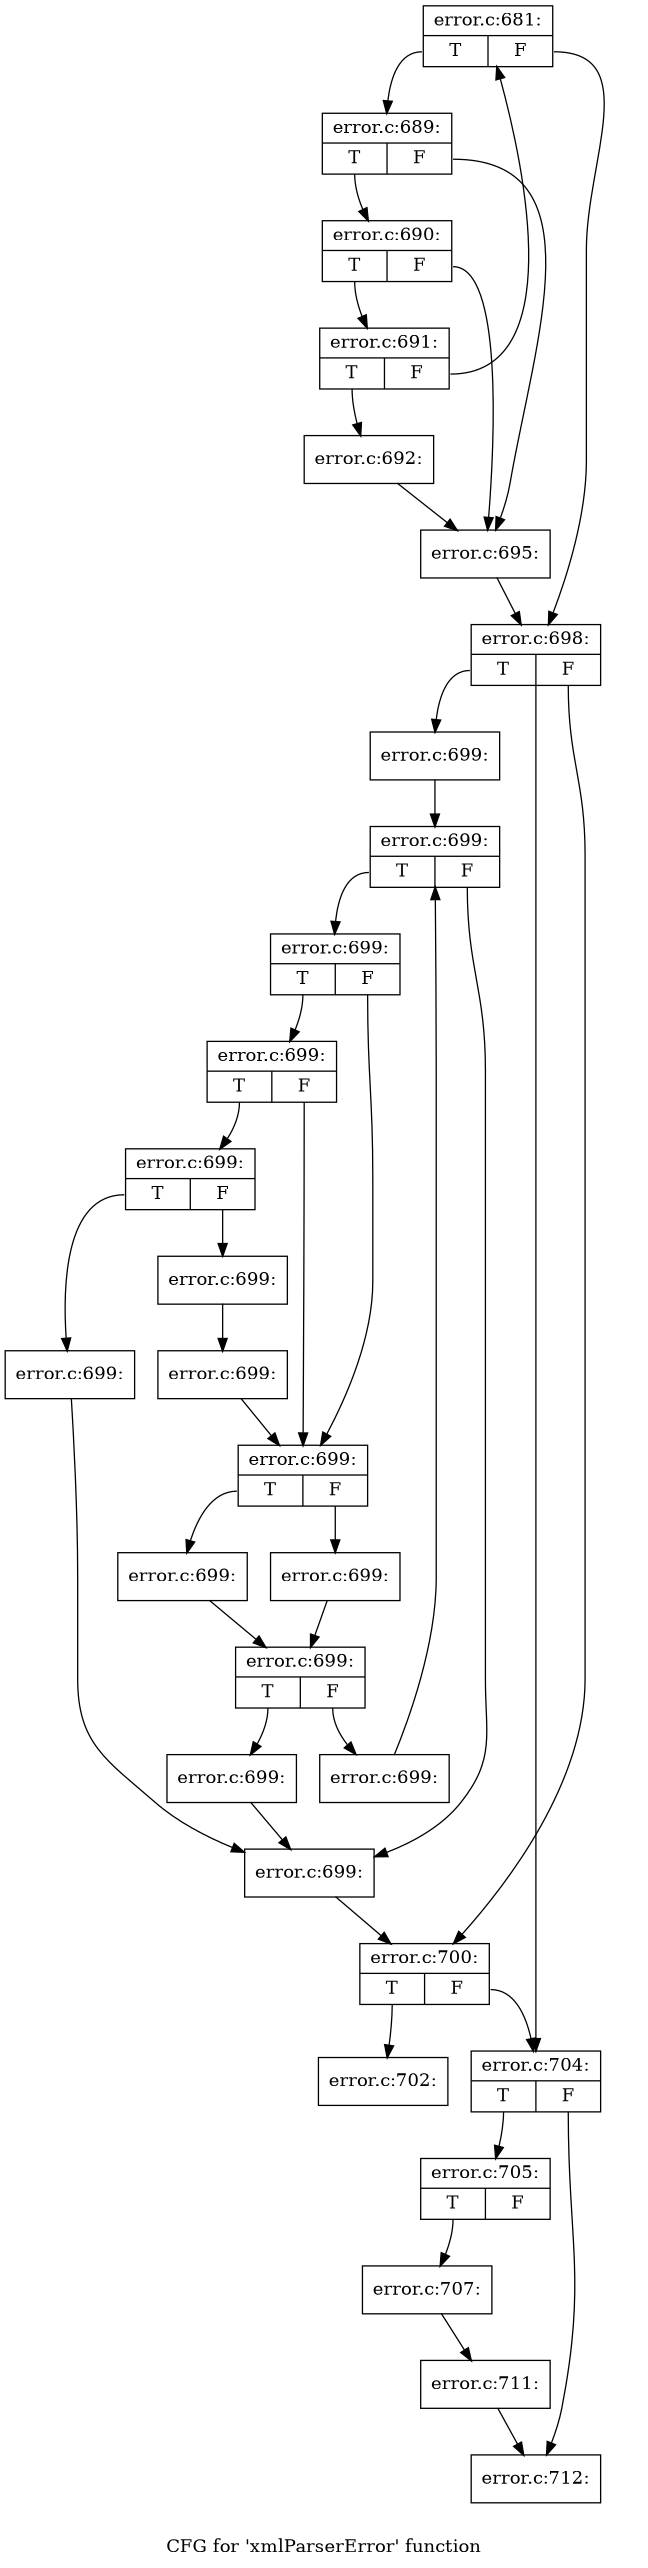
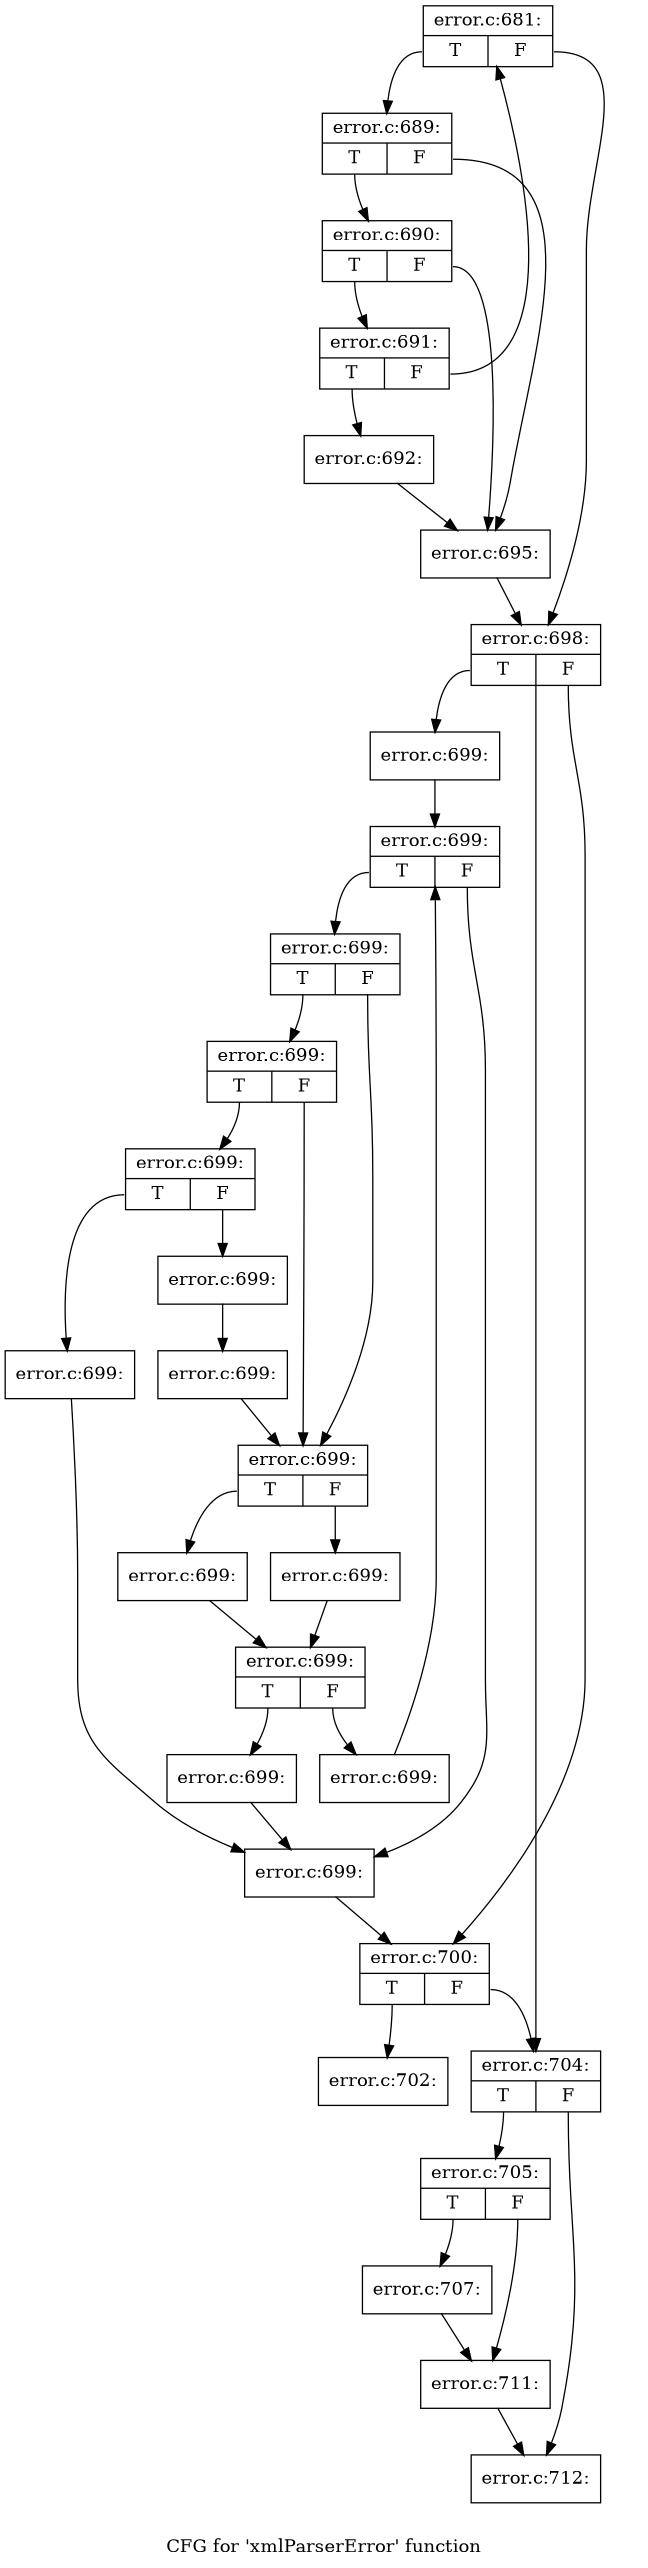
edge "error.c:705:" -> "error.c:711:": added
